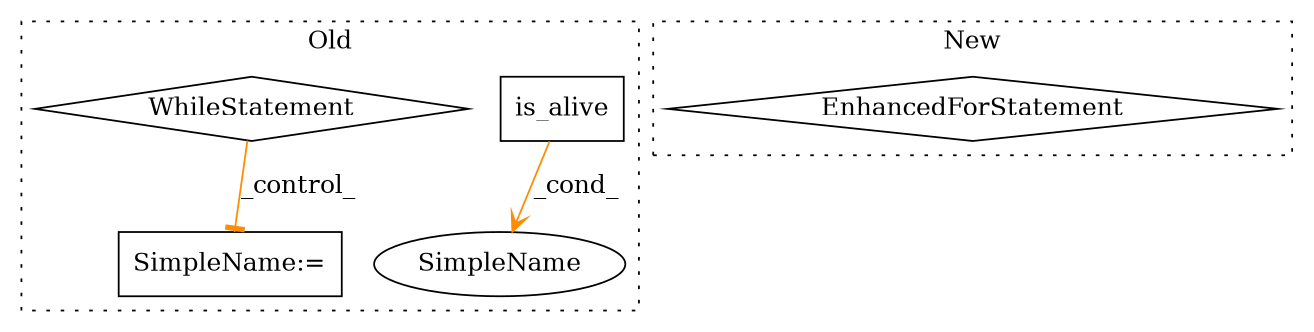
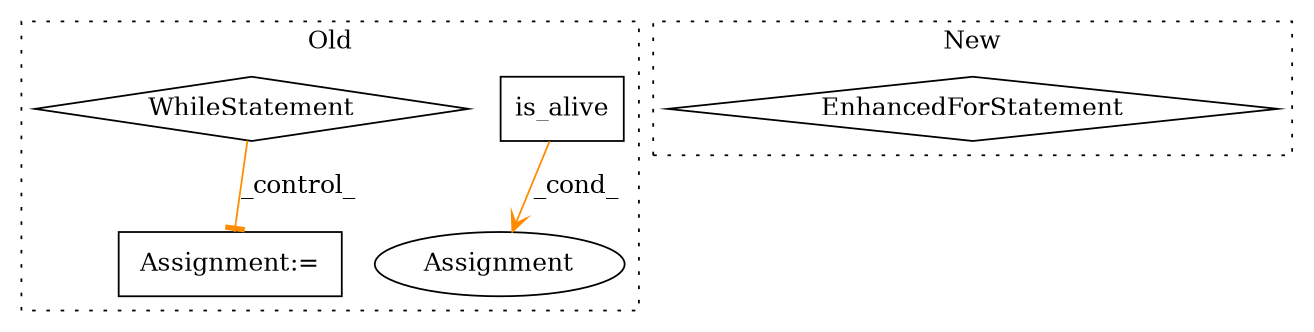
node "SimpleName:=": label "SimpleName:=" -> "Assignment:="
node "SimpleName": label "SimpleName" -> "Assignment"
